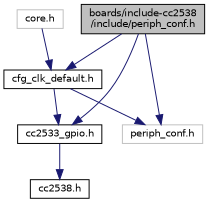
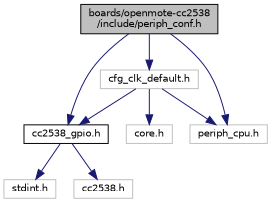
node "boards/include-cc2538 /include/periph_conf.h": label "boards/include-cc2538 /include/periph_conf.h" -> "boards/openmote-cc2538 /include/periph_conf.h"
edge "core.h" -> "cfg_clk_default.h": reversed
node "cfg_clk_default.h": color black -> grey75
node "cc2533_gpio.h": label "cc2533_gpio.h" -> "cc2538_gpio.h"
node "periph_conf.h": label "periph_conf.h" -> "periph_cpu.h"
node "stdint.h": added
node "cc2538.h": color black -> grey75
